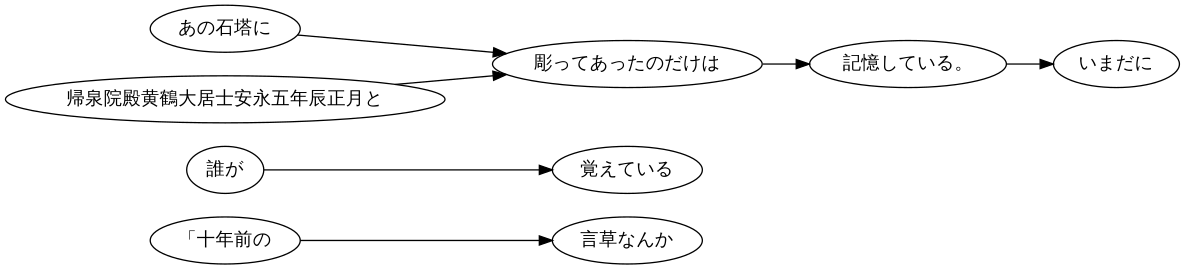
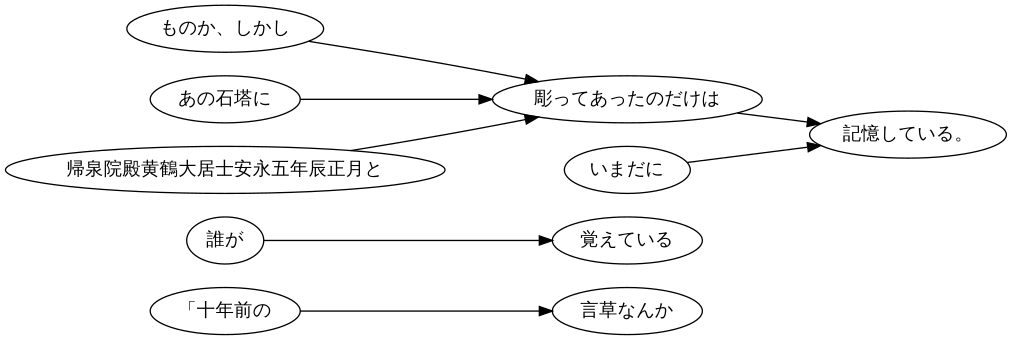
node "ものか、しかし": added
edge "記憶している。" -> "いまだに": reversed
